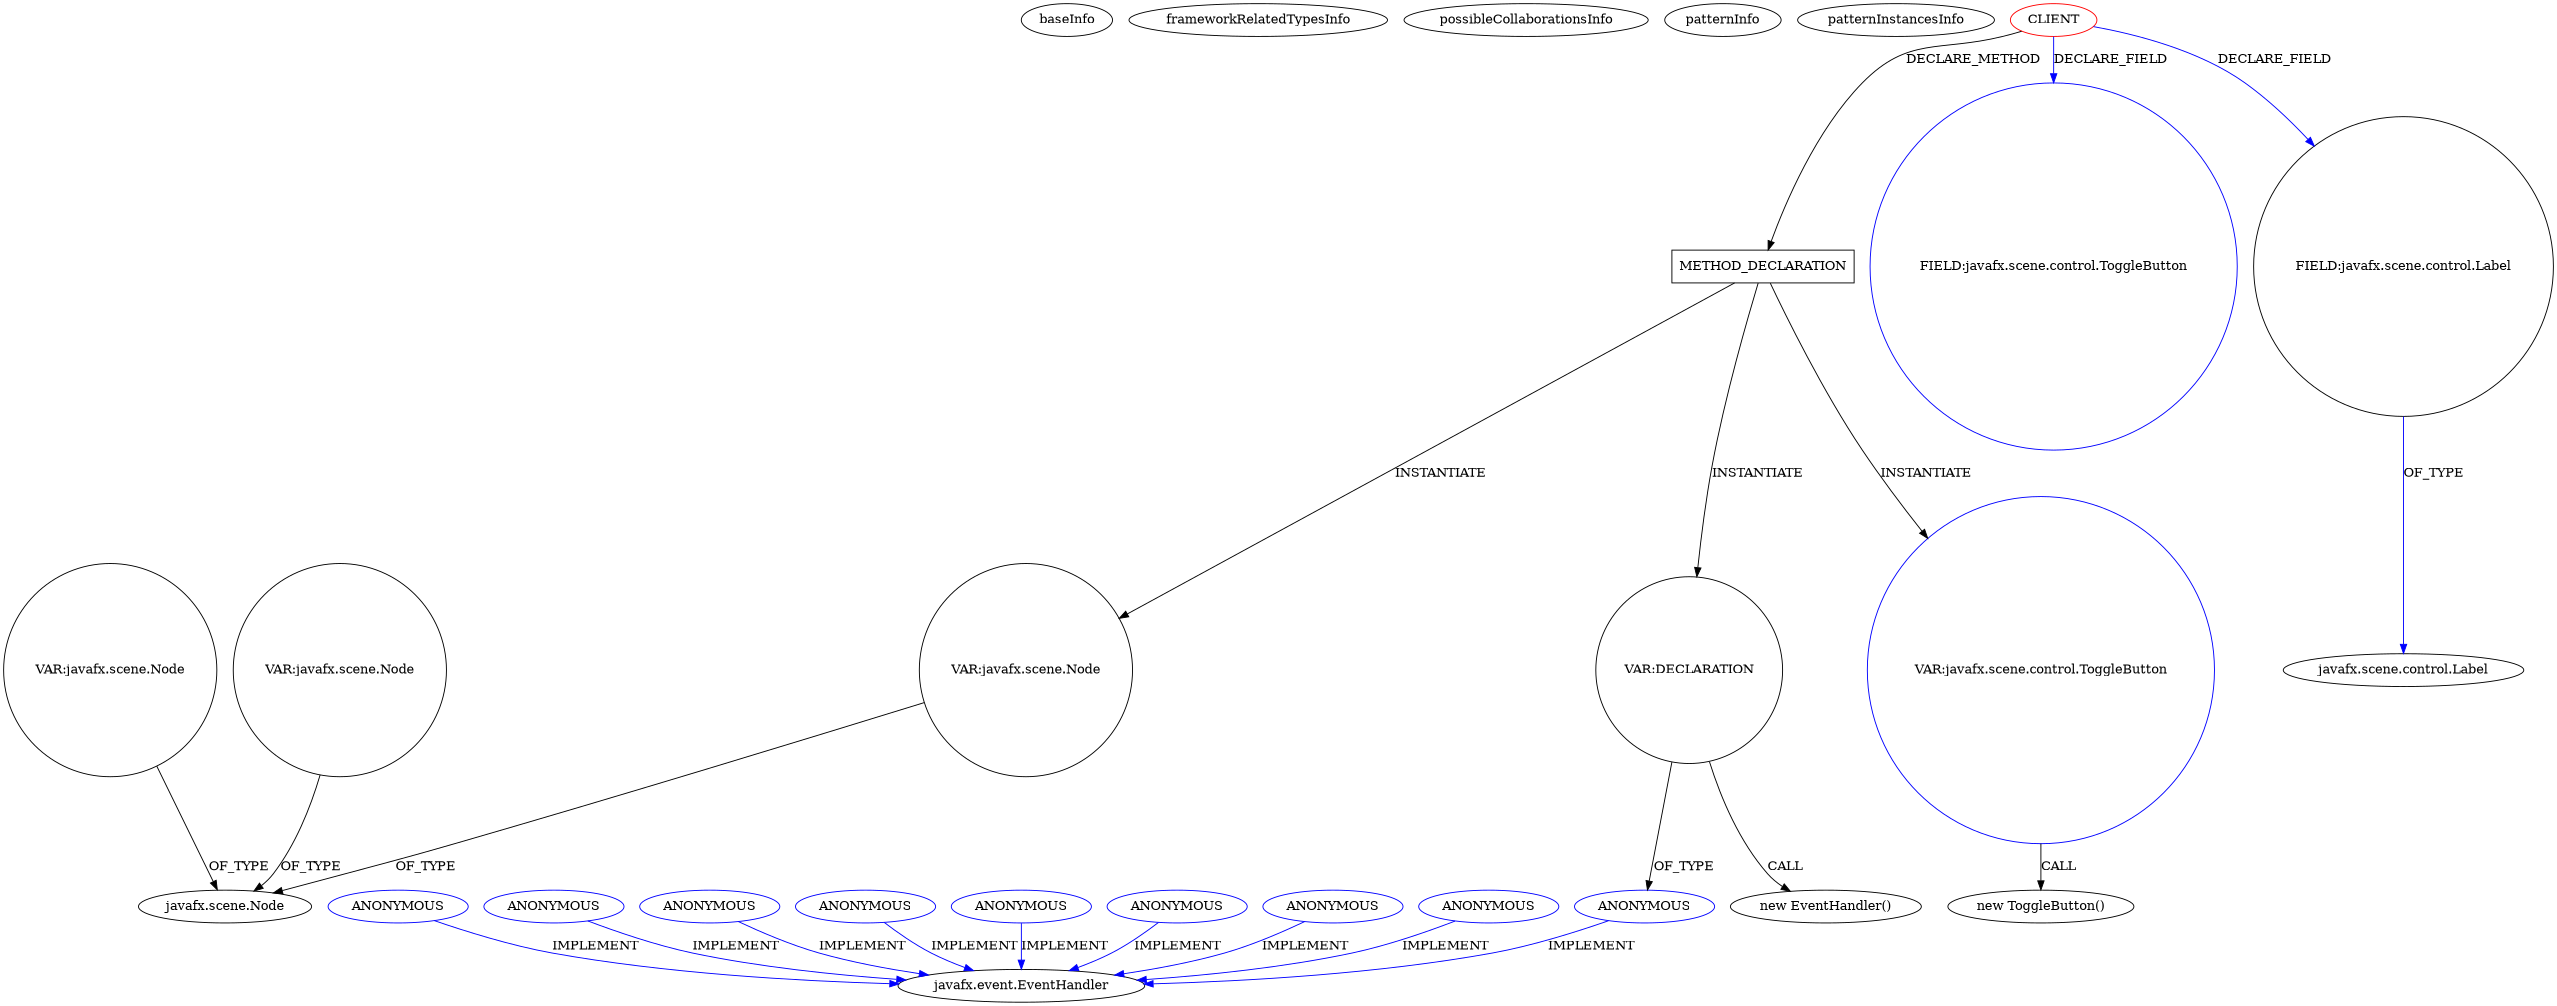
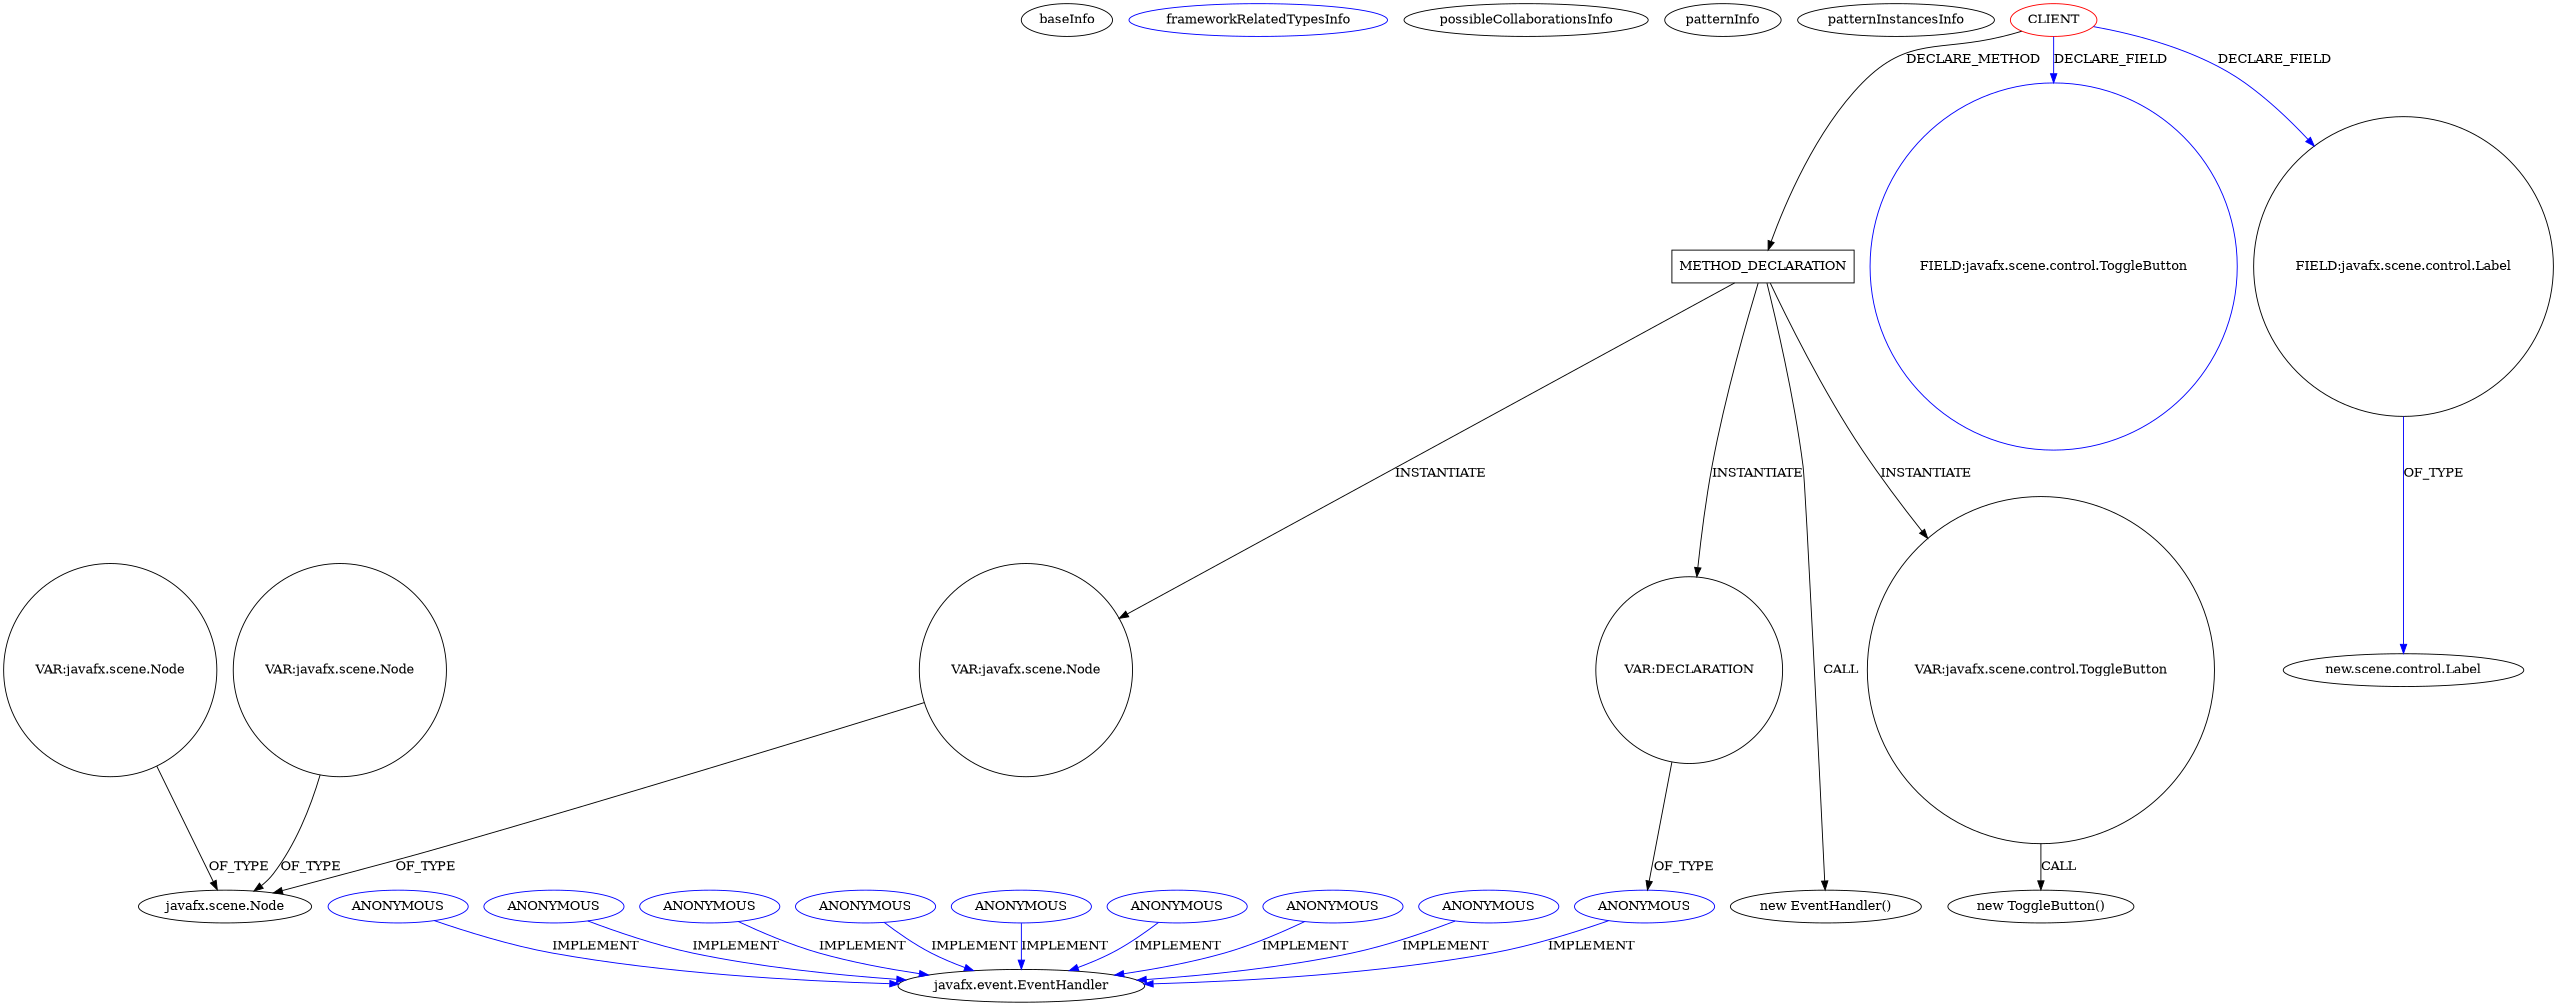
node "frameworkRelatedTypesInfo": color black -> blue
node "VAR:javafx.scene.control.ToggleButton": color blue -> black
node "javafx.scene.control.Label": label "javafx.scene.control.Label" -> "new.scene.control.Label"
edge "VAR:DECLARATION" -> "new EventHandler()": now "METHOD_DECLARATION" -> "new EventHandler()"
